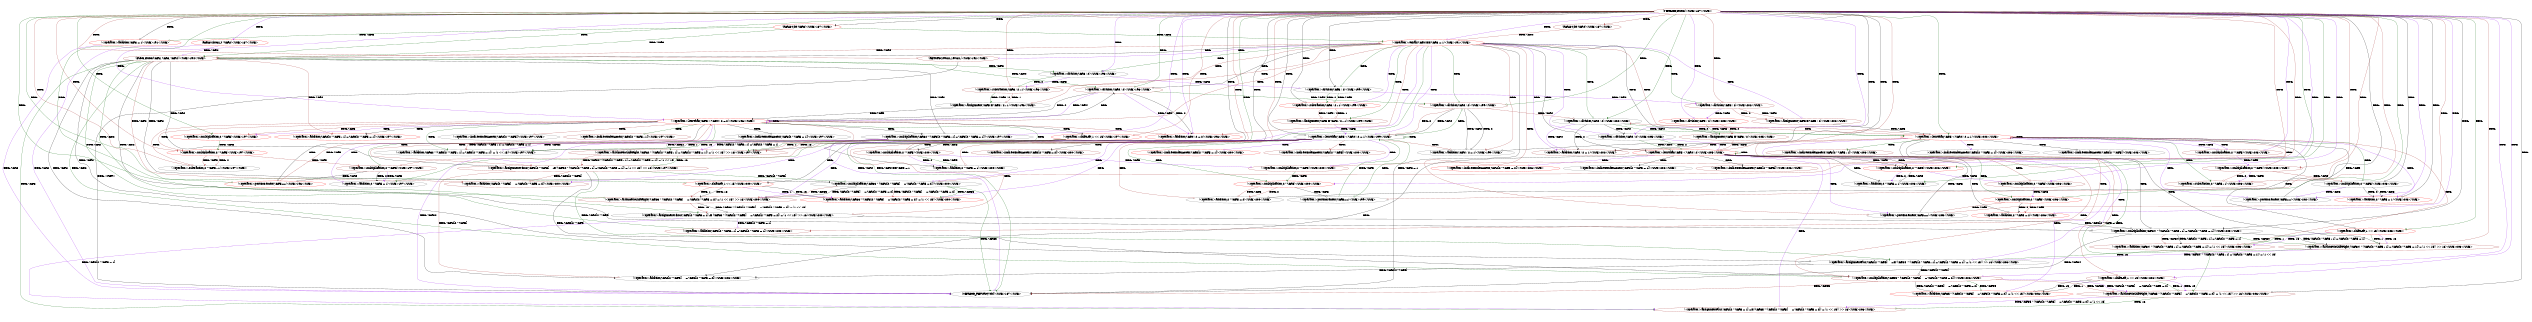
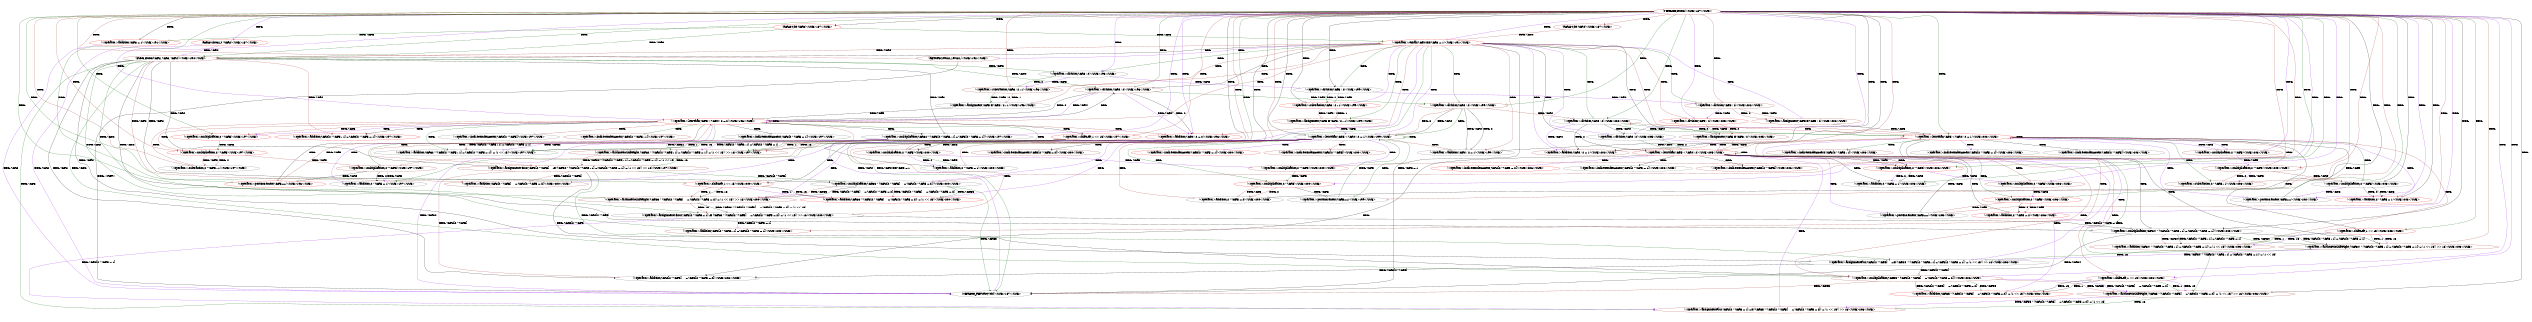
edge "(<operator>.equals,VAR4 == VAR3 + 1)<SUB>191</SUB>" -> "(<operator>.postIncrement,VAR5++)<SUB>205</SUB>": now "(<operator>.equals,VAR4 == VAR3 + 1)<SUB>191</SUB>" -> "(<operator>.division,VAR3 / 2)<SUB>205</SUB>"
